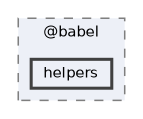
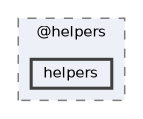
cluster "@babel": label "@babel" -> "@helpers"
